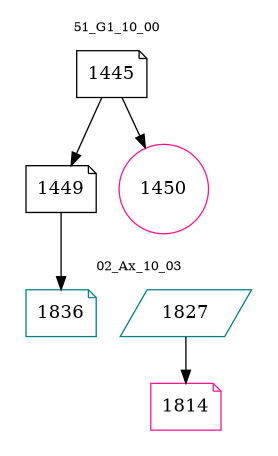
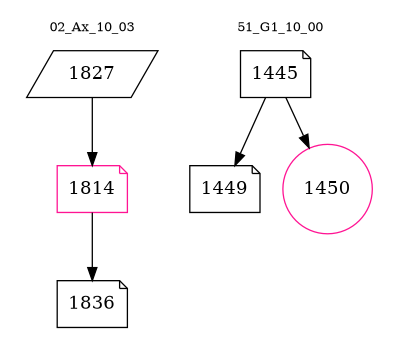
edge "1449" -> "1836": now "1814" -> "1836"
node "1836": color teal -> black
node "1827": color teal -> black
